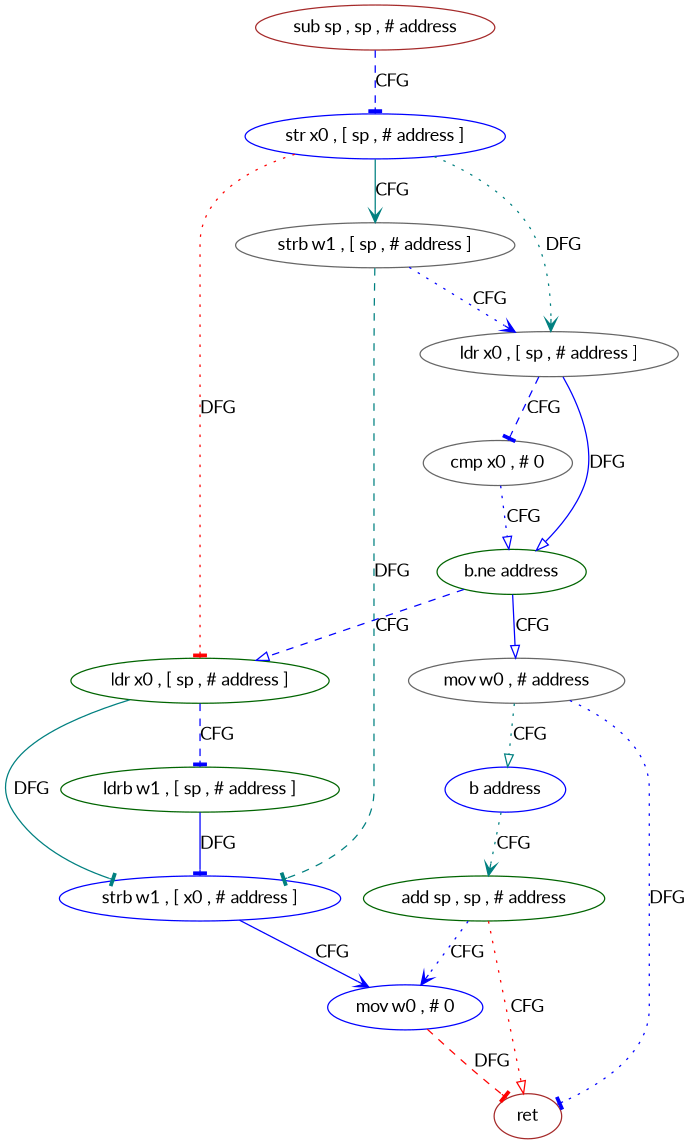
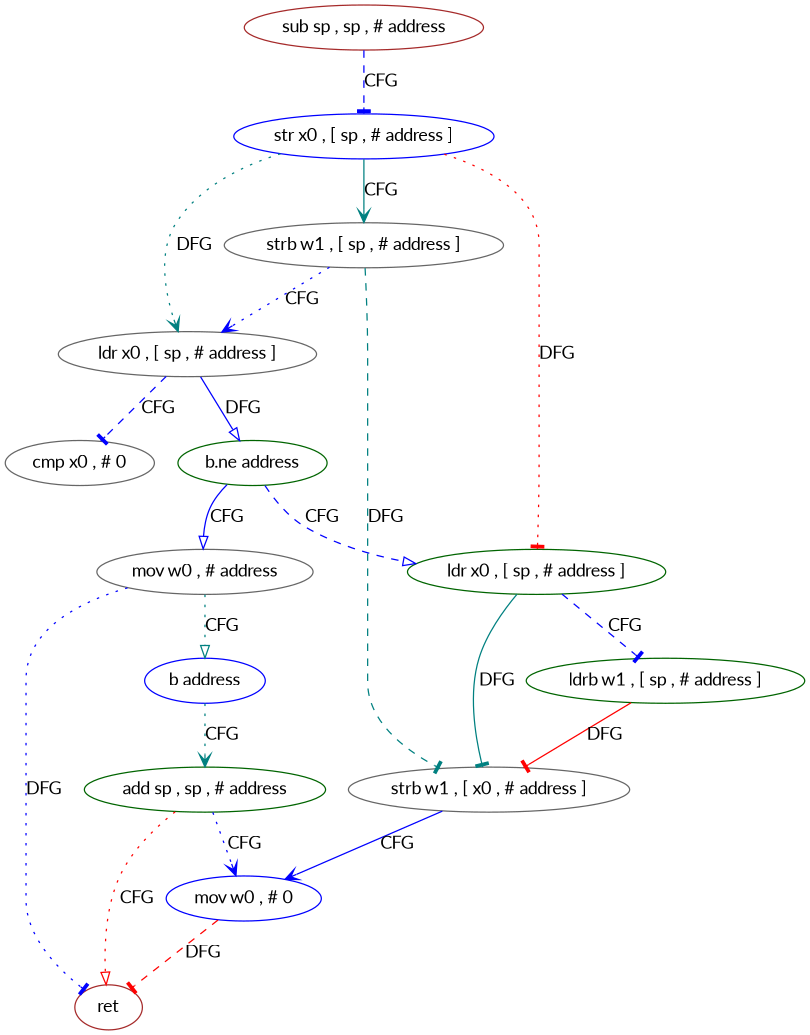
edge "cmp x0 , # 0" -> "b.ne address": removed, label "CFG"
edge "ldrb w1 , [ sp , # address ]" -> "strb w1 , [ x0 , # address ]": color blue -> red
node "strb w1 , [ x0 , # address ]": color blue -> gray40
